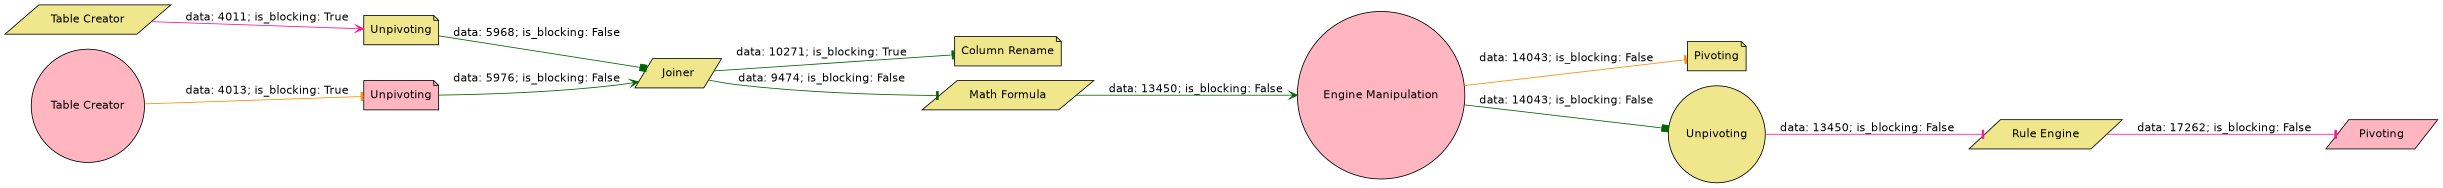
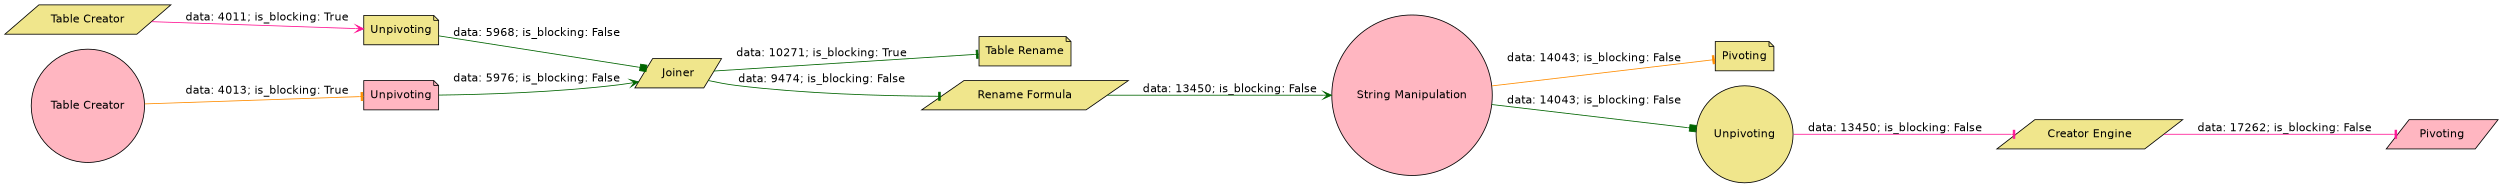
node "Column Rename": label "Column Rename" -> "Table Rename"
node "Math Formula": label "Math Formula" -> "Rename Formula"
node "Engine Manipulation": label "Engine Manipulation" -> "String Manipulation"
node "Rule Engine": label "Rule Engine" -> "Creator Engine"
